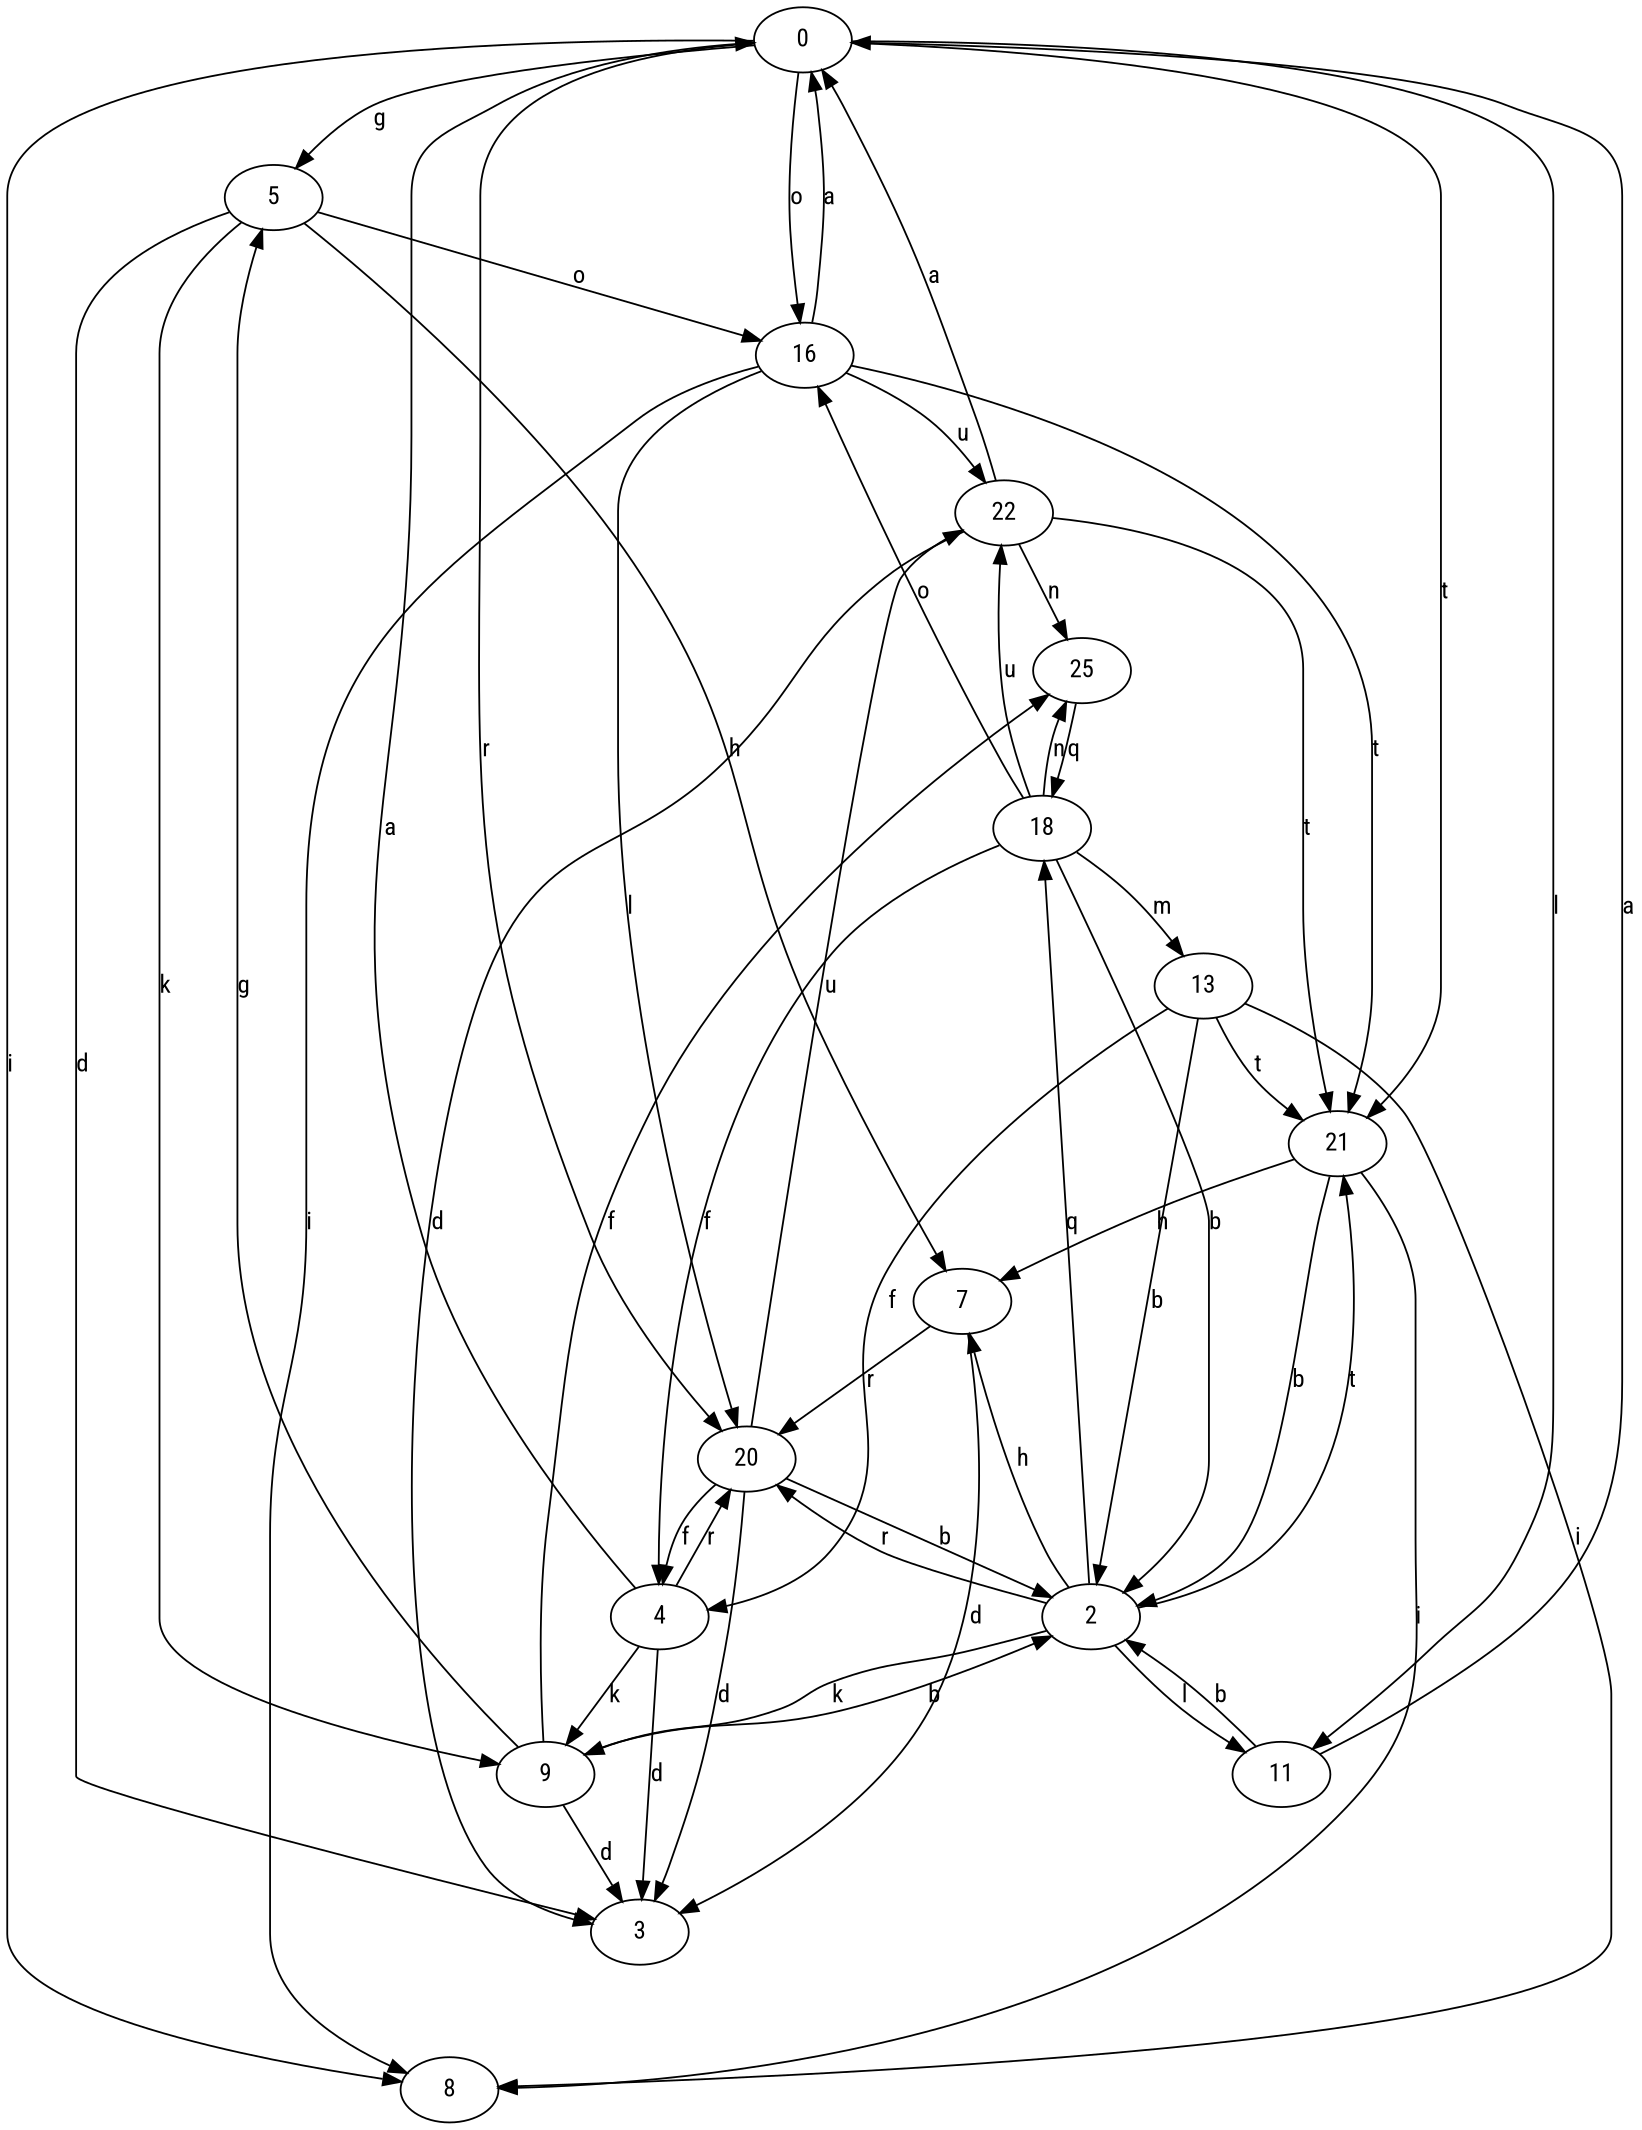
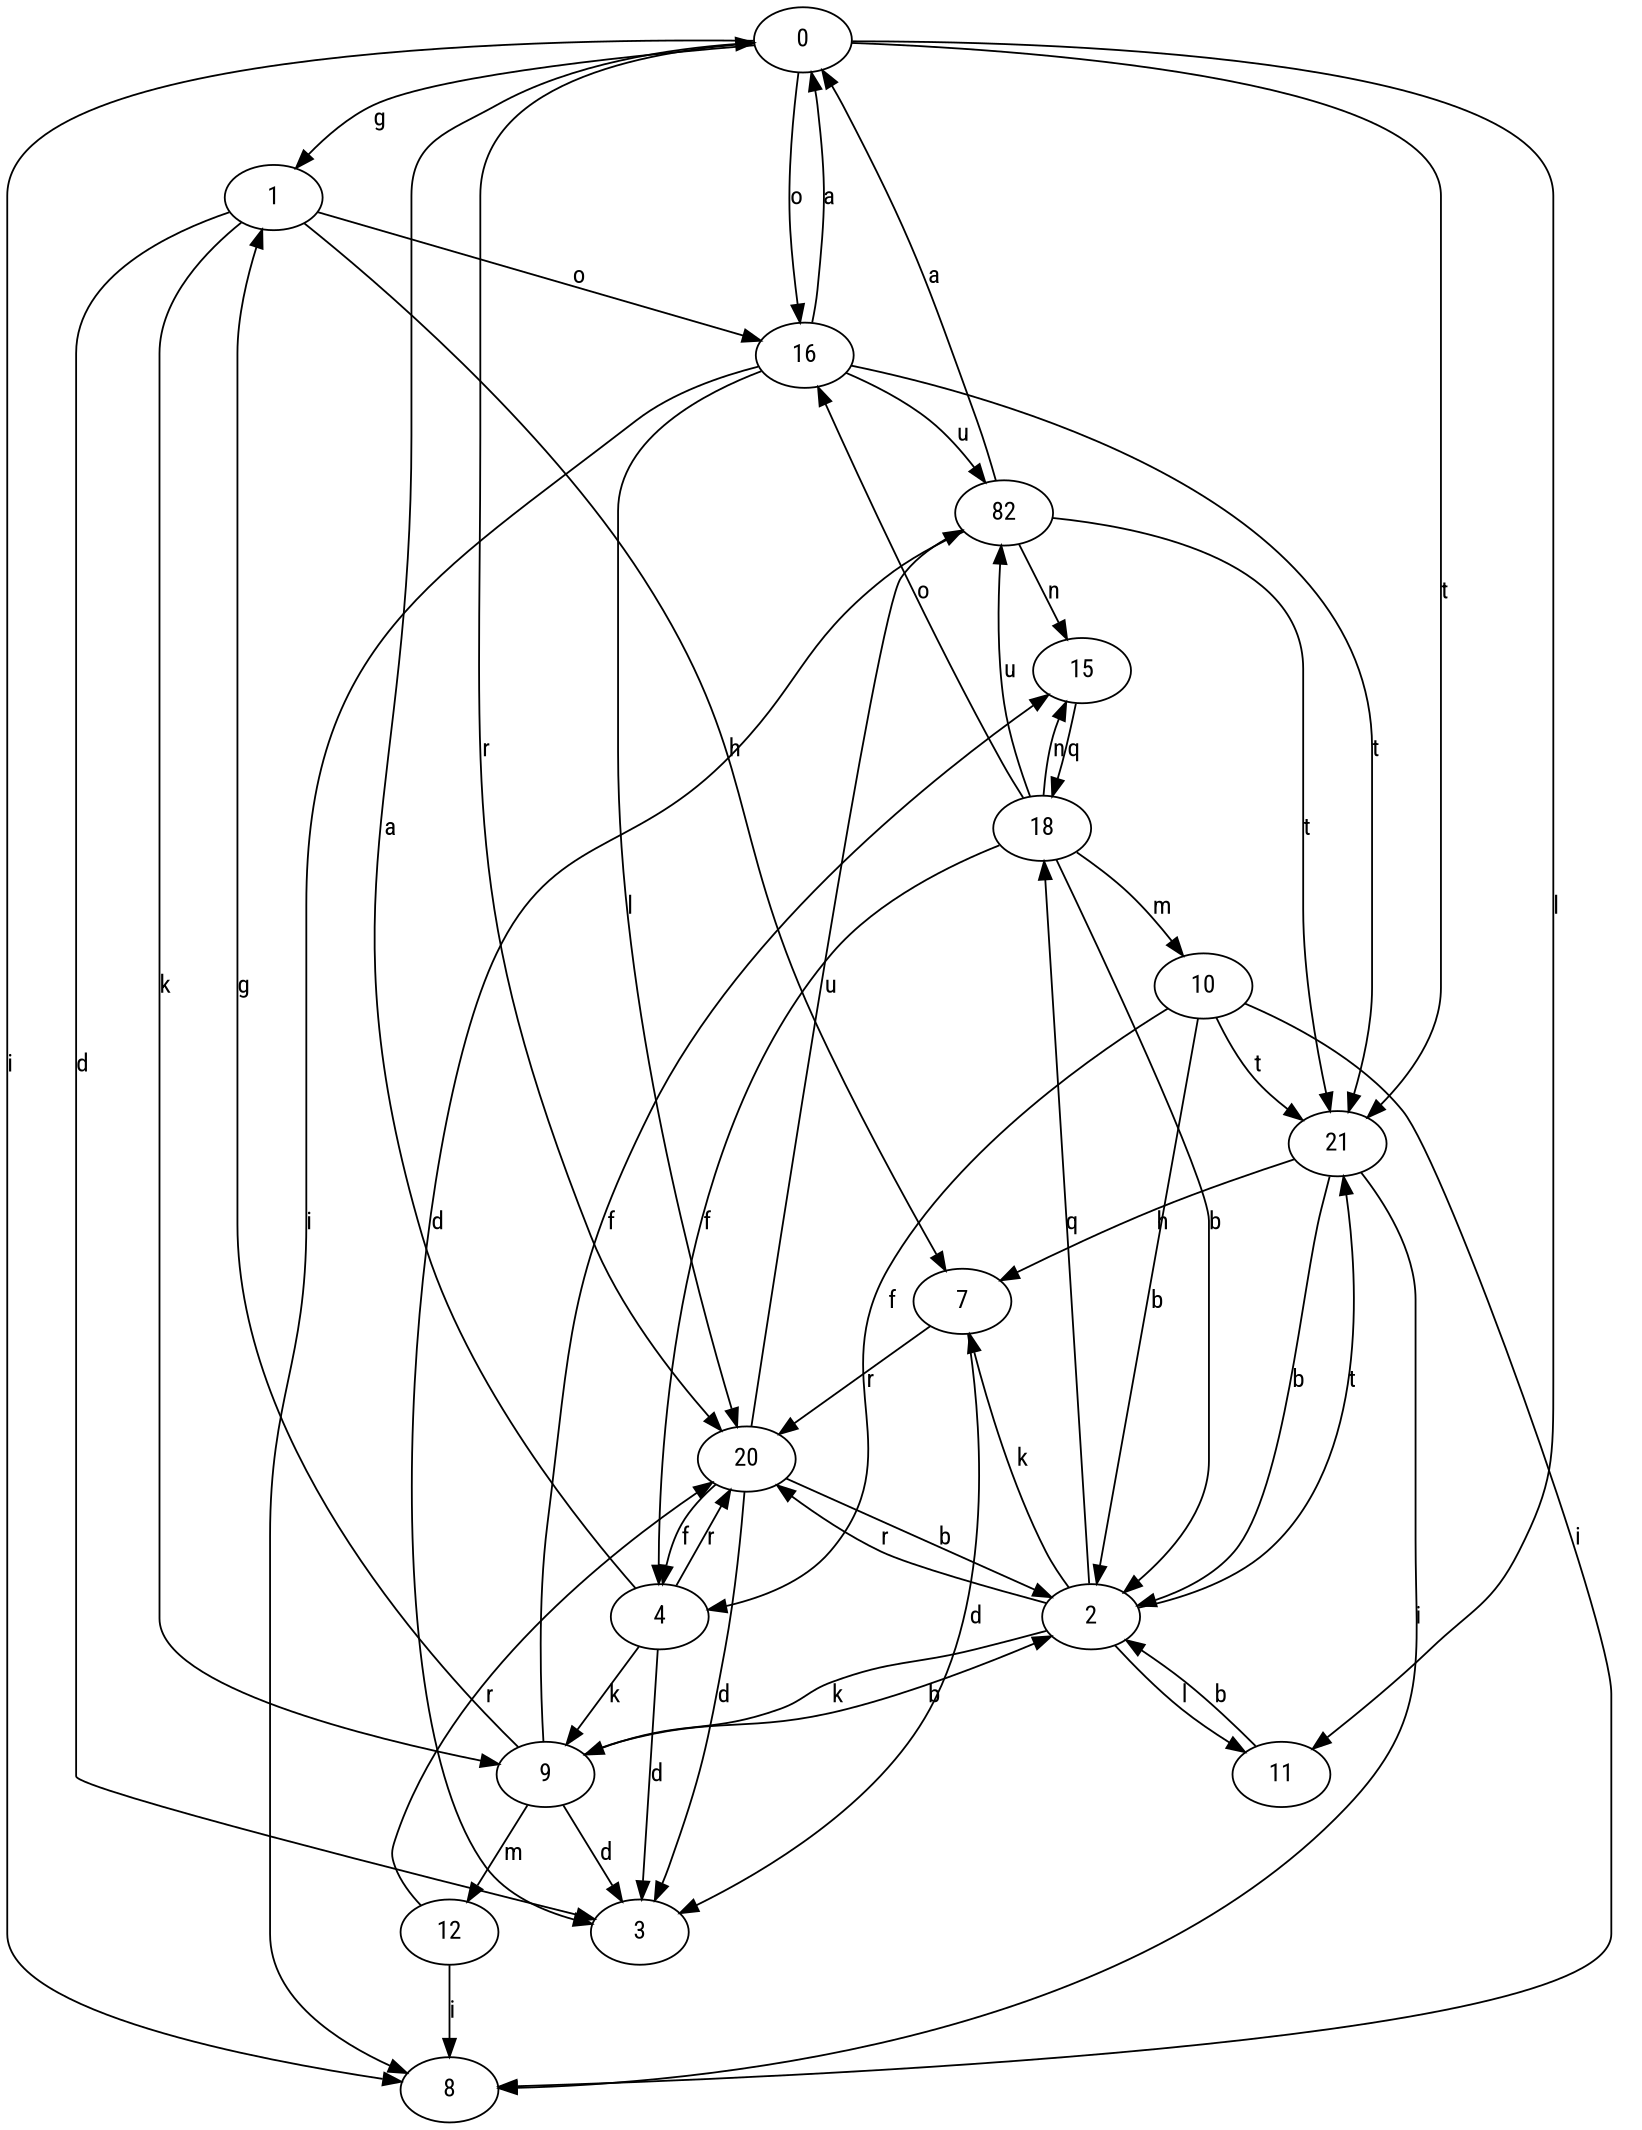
node "5": label "5" -> "1"
node "22": label "22" -> "82"
edge "11" -> "0": removed, label "a"
node "25": label "25" -> "15"
node "13": label "13" -> "10"
edge "2" -> "7": label "h" -> "k"
node "12": added
